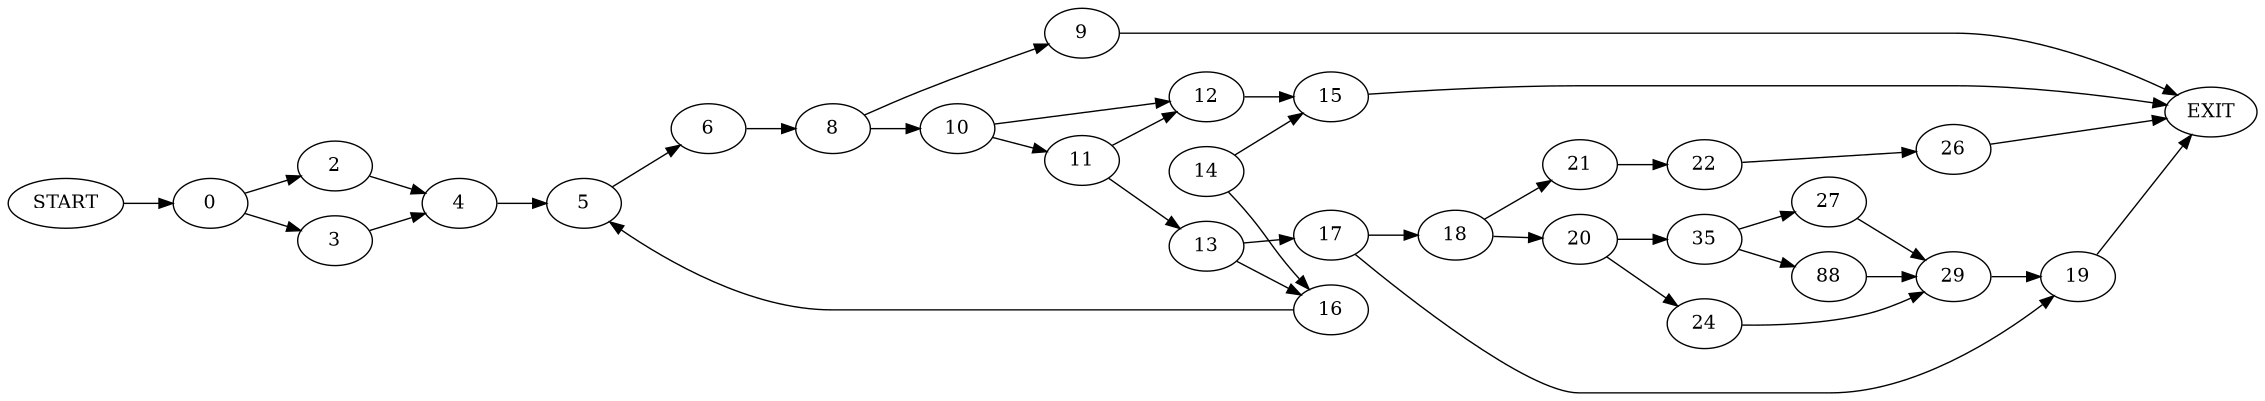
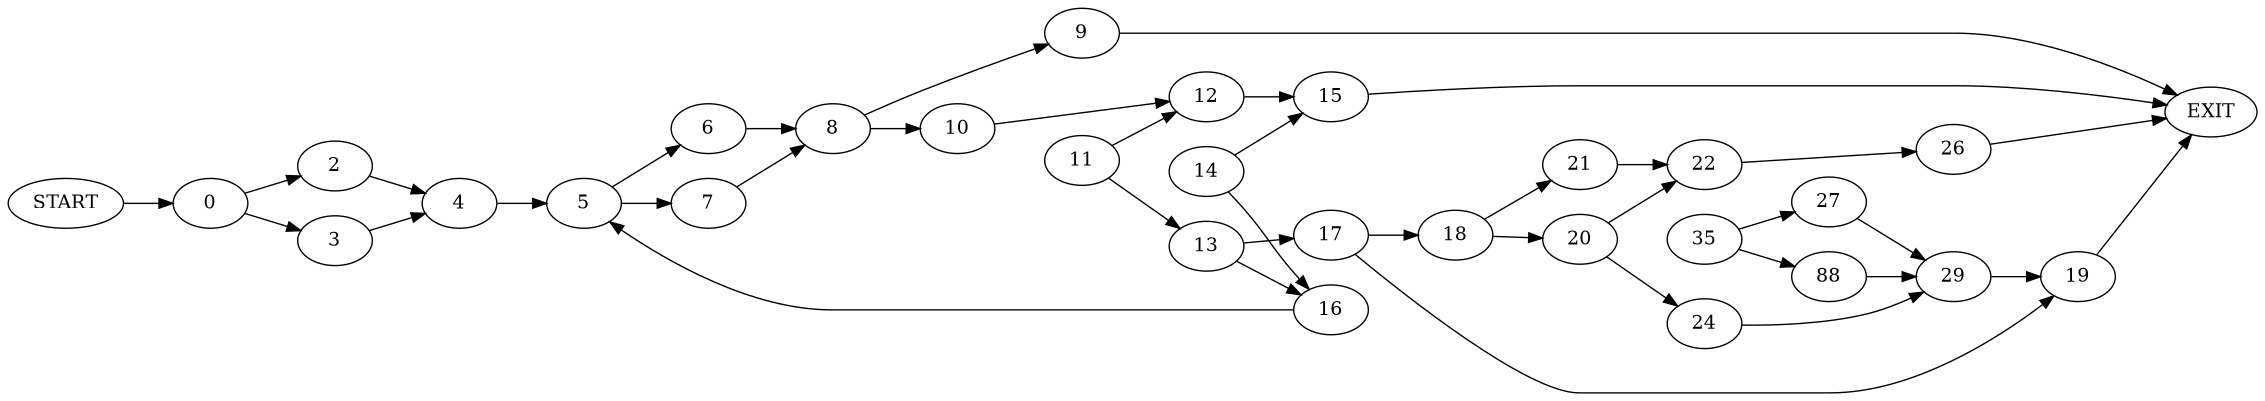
edge "10" -> "11": removed
node "7": added
edge "20" -> "35": now "20" -> "22"
